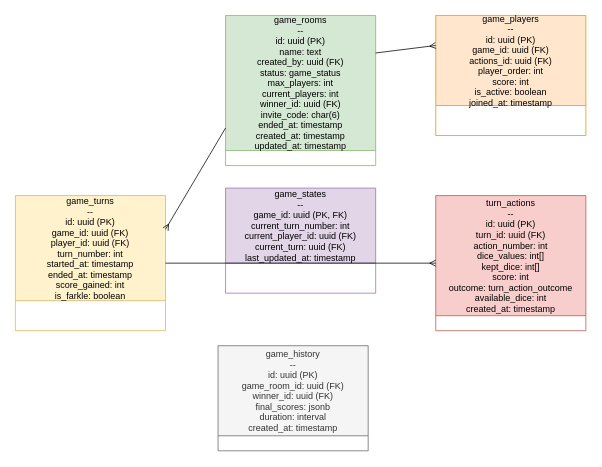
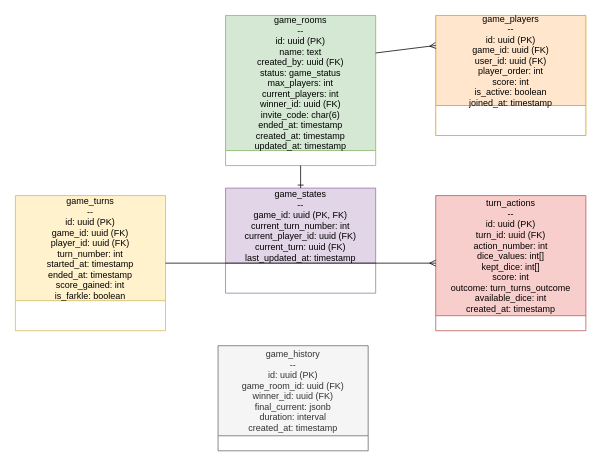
node "game_players -- id: uuid (PK) game_id: uuid (FK) actions_id: uuid (FK) player_order: int score: int is_active: boolean joined_at: timestamp": label "game_players -- id: uuid (PK) game_id: uuid (FK) actions_id: uuid (FK) player_order: int score: int is_active: boolean joined_at: timestamp" -> "game_players -- id: uuid (PK) game_id: uuid (FK) user_id: uuid (FK) player_order: int score: int is_active: boolean joined_at: timestamp"
edge "game_rooms -- id: uuid (PK) name: text created_by: uuid (FK) status: game_status max_players: int current_players: int winner_id: uuid (FK) invite_code: char(6) ended_at: timestamp created_at: timestamp updated_at: timestamp" -> "game_turns -- id: uuid (PK) game_id: uuid (FK) player_id: uuid (FK) turn_number: int started_at: timestamp ended_at: timestamp score_gained: int is_farkle: boolean": removed
edge "game_rooms -- id: uuid (PK) name: text created_by: uuid (FK) status: game_status max_players: int current_players: int winner_id: uuid (FK) invite_code: char(6) ended_at: timestamp created_at: timestamp updated_at: timestamp" -> "game_states -- game_id: uuid (PK, FK) current_turn_number: int current_player_id: uuid (FK) current_turn: uuid (FK) last_updated_at: timestamp": added
node "turn_actions -- id: uuid (PK) turn_id: uuid (FK) action_number: int dice_values: int[] kept_dice: int[] score: int outcome: turn_action_outcome available_dice: int created_at: timestamp": label "turn_actions -- id: uuid (PK) turn_id: uuid (FK) action_number: int dice_values: int[] kept_dice: int[] score: int outcome: turn_action_outcome available_dice: int created_at: timestamp" -> "turn_actions -- id: uuid (PK) turn_id: uuid (FK) action_number: int dice_values: int[] kept_dice: int[] score: int outcome: turn_turns_outcome available_dice: int created_at: timestamp"
node "game_history -- id: uuid (PK) game_room_id: uuid (FK) winner_id: uuid (FK) final_scores: jsonb duration: interval created_at: timestamp": label "game_history -- id: uuid (PK) game_room_id: uuid (FK) winner_id: uuid (FK) final_scores: jsonb duration: interval created_at: timestamp" -> "game_history -- id: uuid (PK) game_room_id: uuid (FK) winner_id: uuid (FK) final_current: jsonb duration: interval created_at: timestamp"
